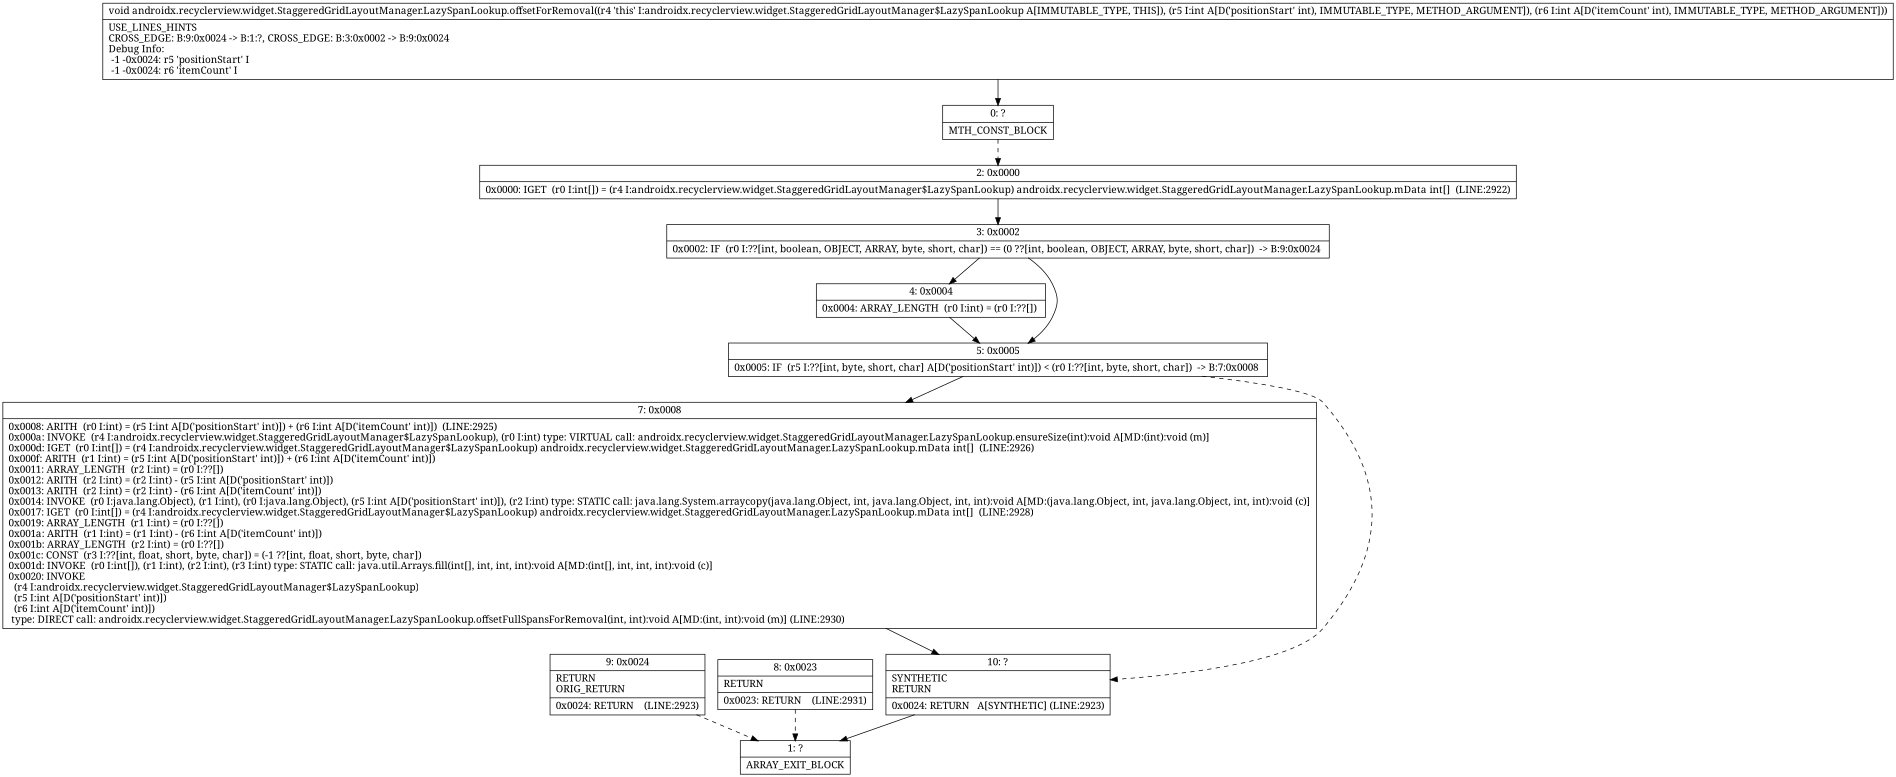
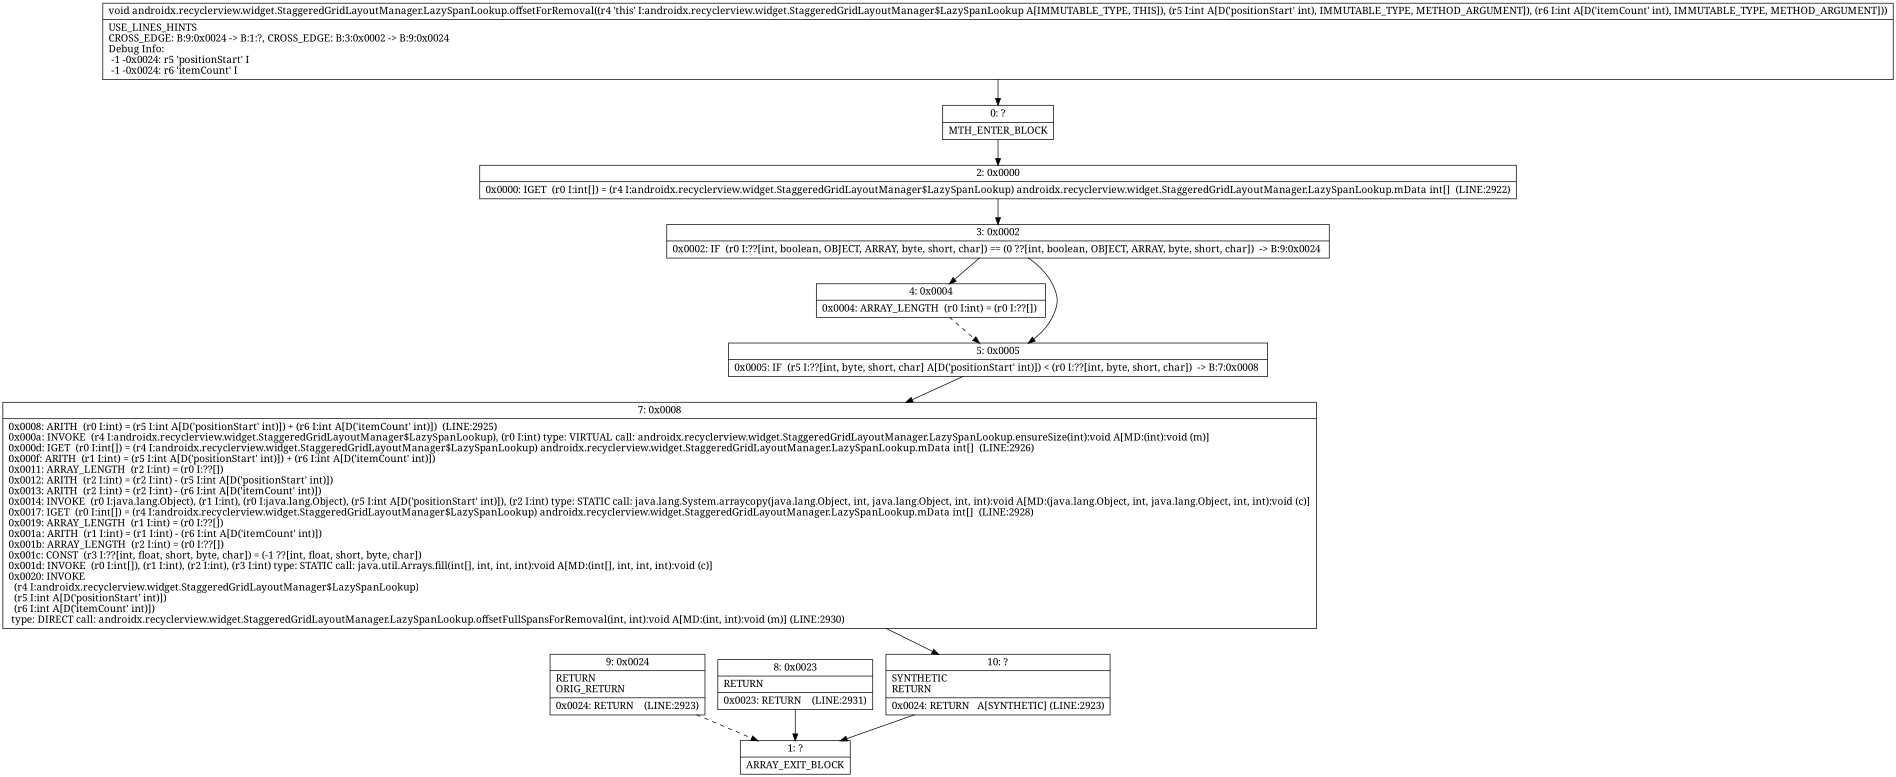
node "0: ?": text "MTH_CONST_BLOCK" -> "MTH_ENTER_BLOCK"
edge "0: ?" -> "2: 0x0000": style dashed -> solid
edge "4: 0x0004" -> "5: 0x0005": style solid -> dashed
edge "5: 0x0005" -> "10: ?": removed
edge "8: 0x0023" -> "1: ?": style dashed -> solid
